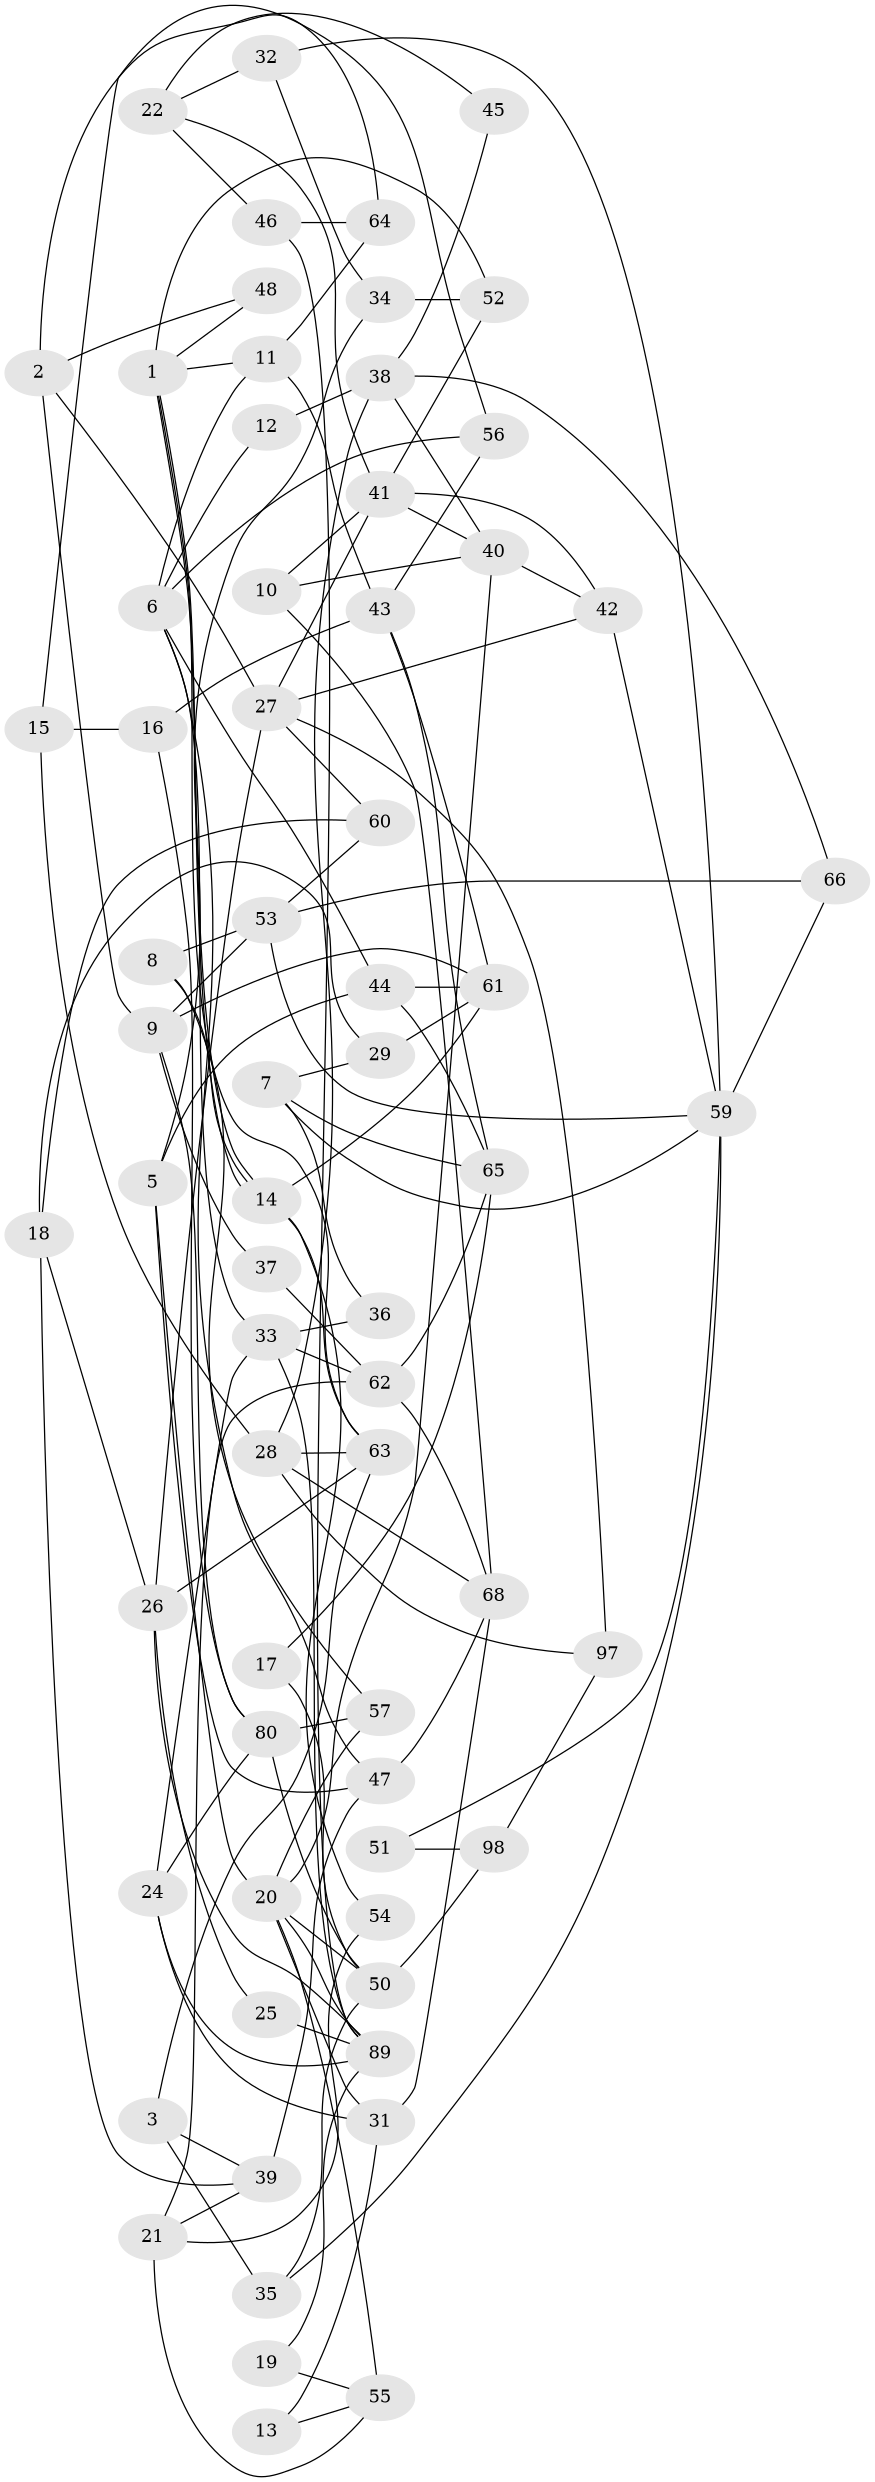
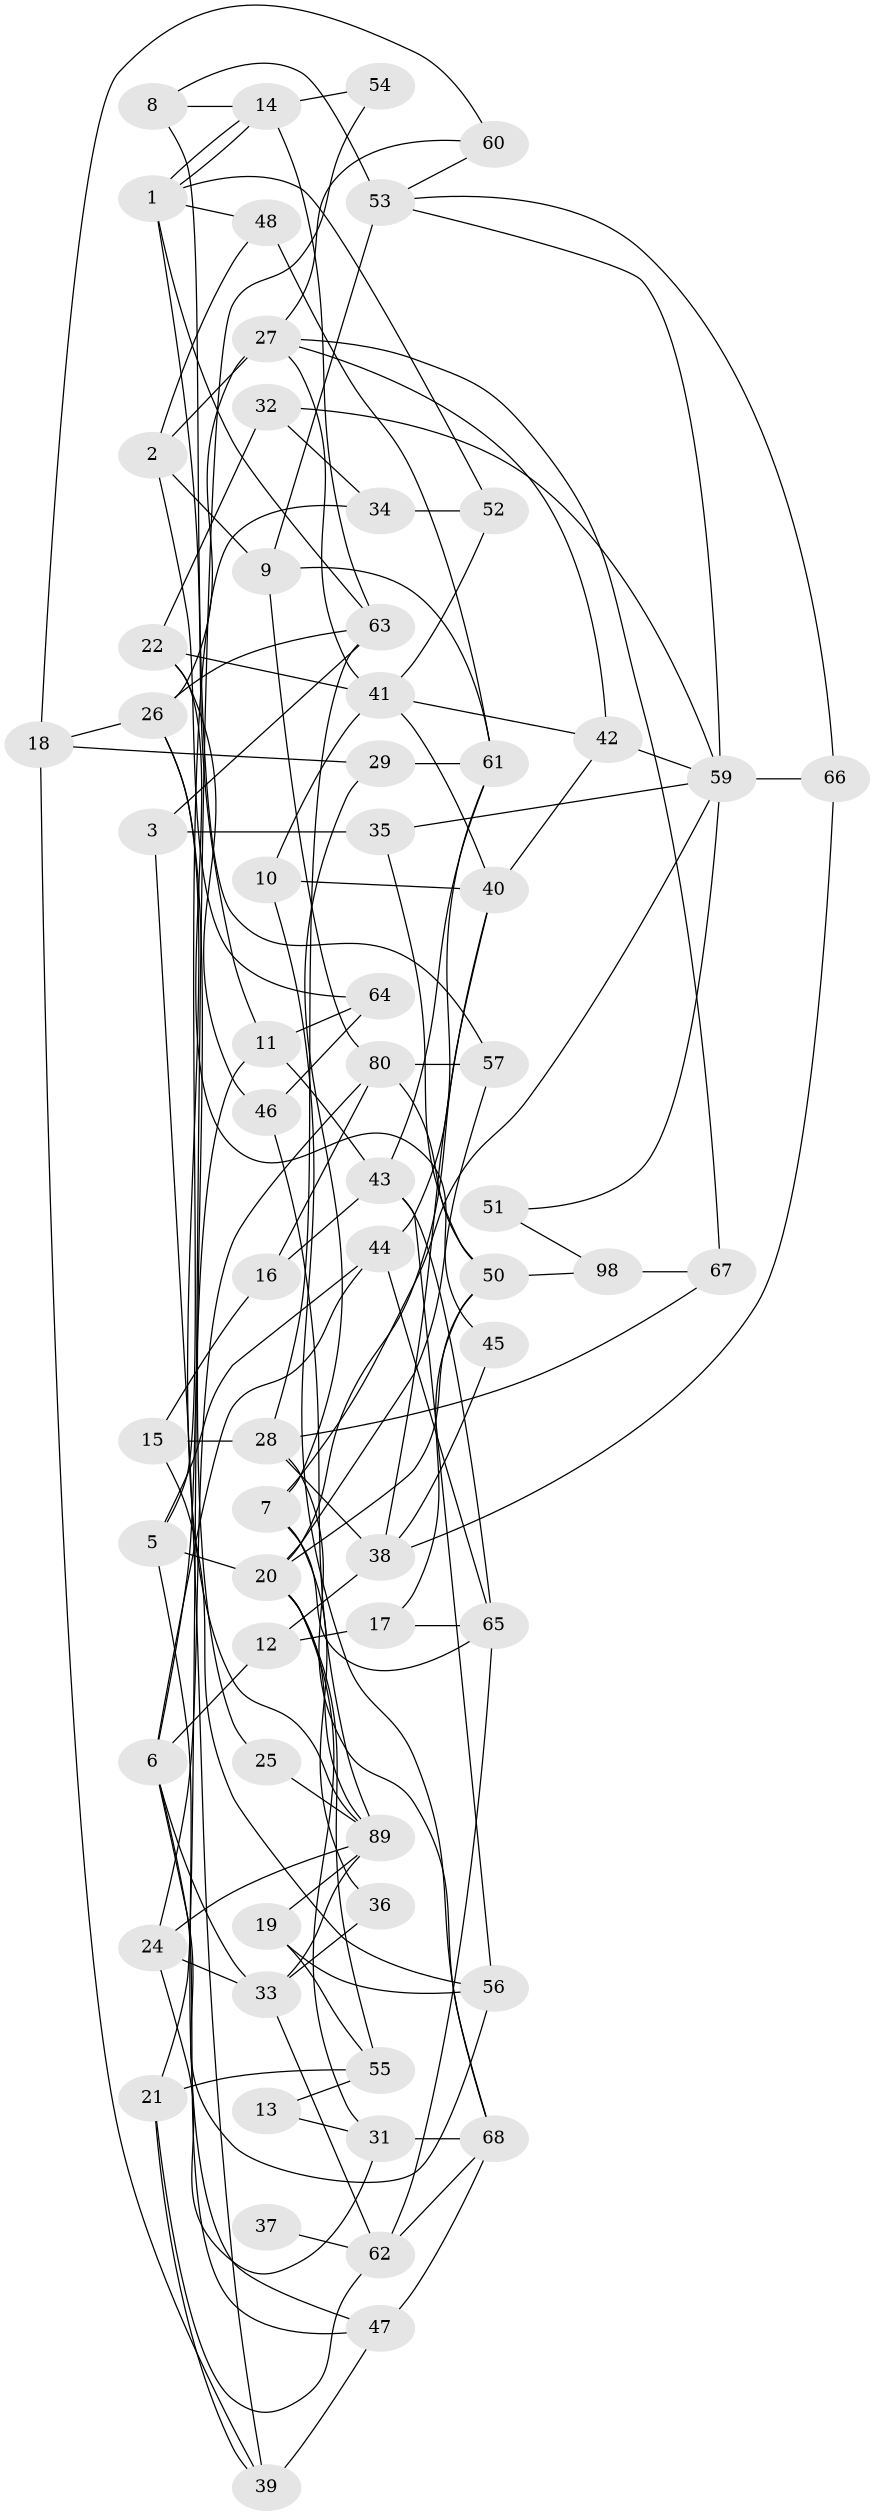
edge "61" -- "14": now "61" -- "48"
edge "9" -- "37": removed
edge "17" -- "12": added
node "97": label "97" -> "67"
edge "19" -- "56": added
